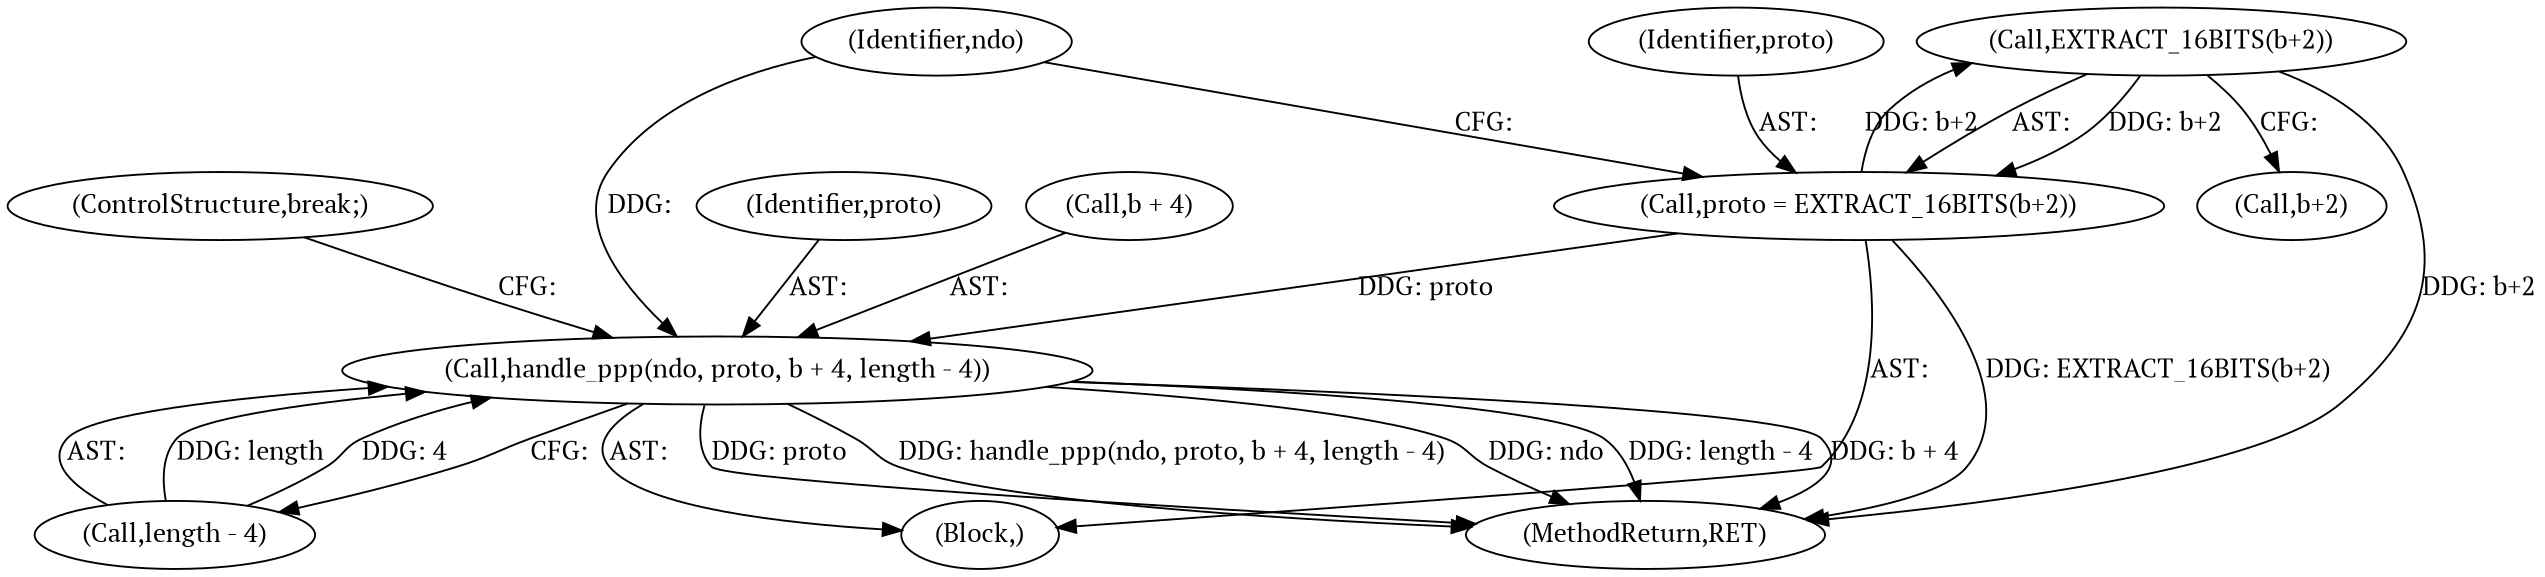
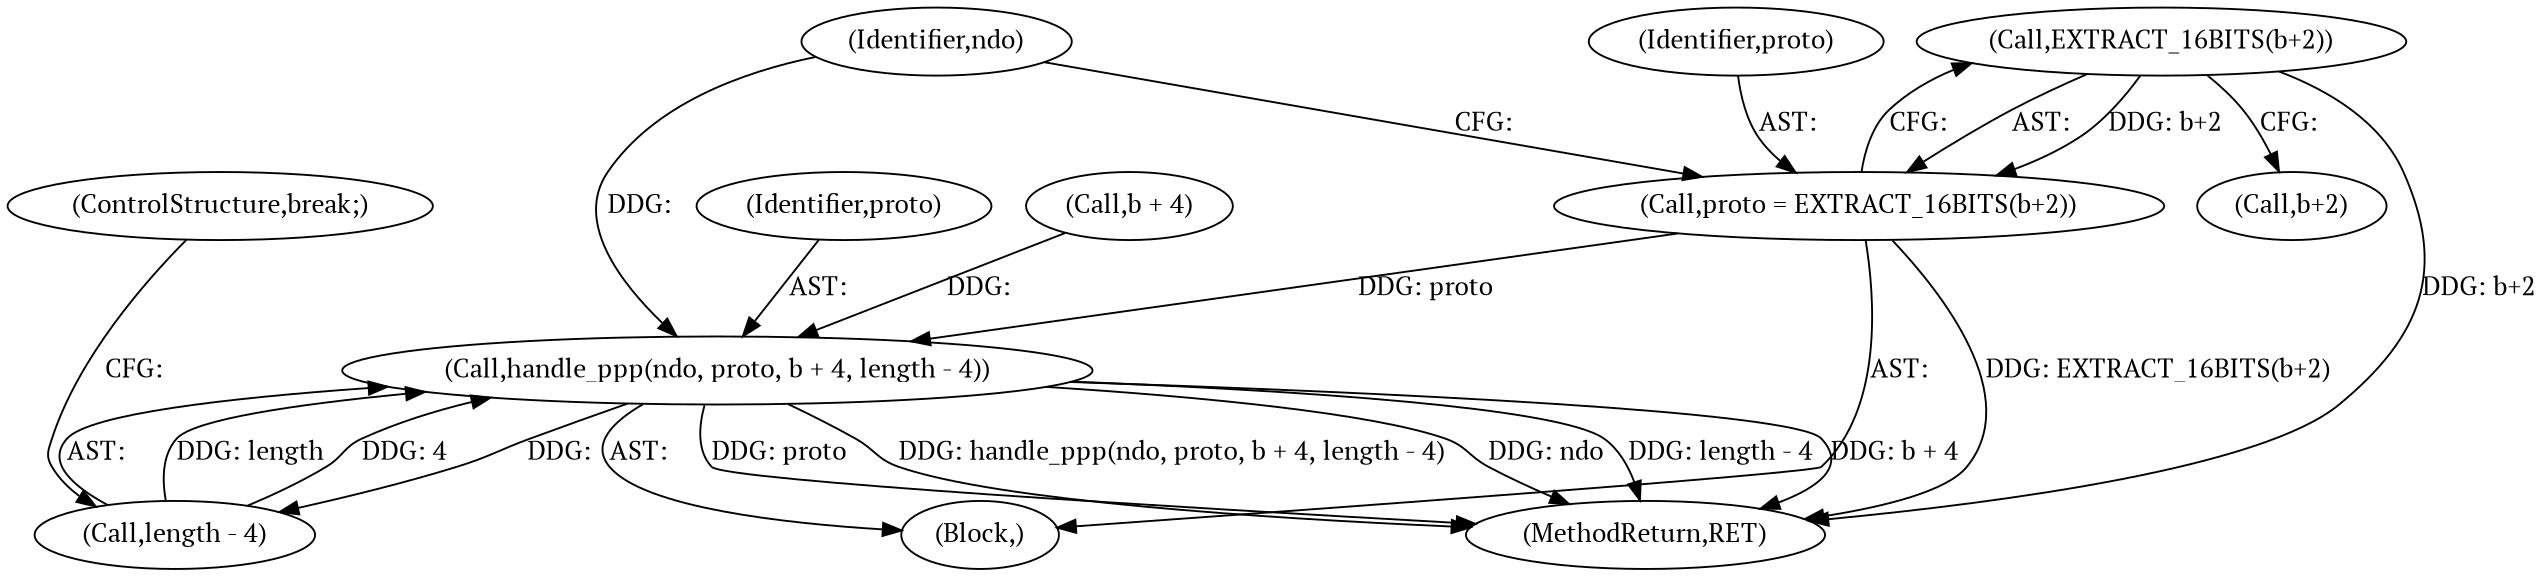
edge "(Call,proto = EXTRACT_16BITS(b+2))" -> "(Call,EXTRACT_16BITS(b+2))": label "DDG: b+2" -> "CFG: "
edge "(ControlStructure,break;)" -> "(Call,handle_ppp(ndo, proto, b + 4, length - 4))": now "(ControlStructure,break;)" -> "(Call,length - 4)"
edge "(Call,b + 4)" -> "(Call,handle_ppp(ndo, proto, b + 4, length - 4))": label "AST: " -> "DDG: "
edge "(Call,handle_ppp(ndo, proto, b + 4, length - 4))" -> "(Call,length - 4)": label "CFG: " -> "DDG: "
